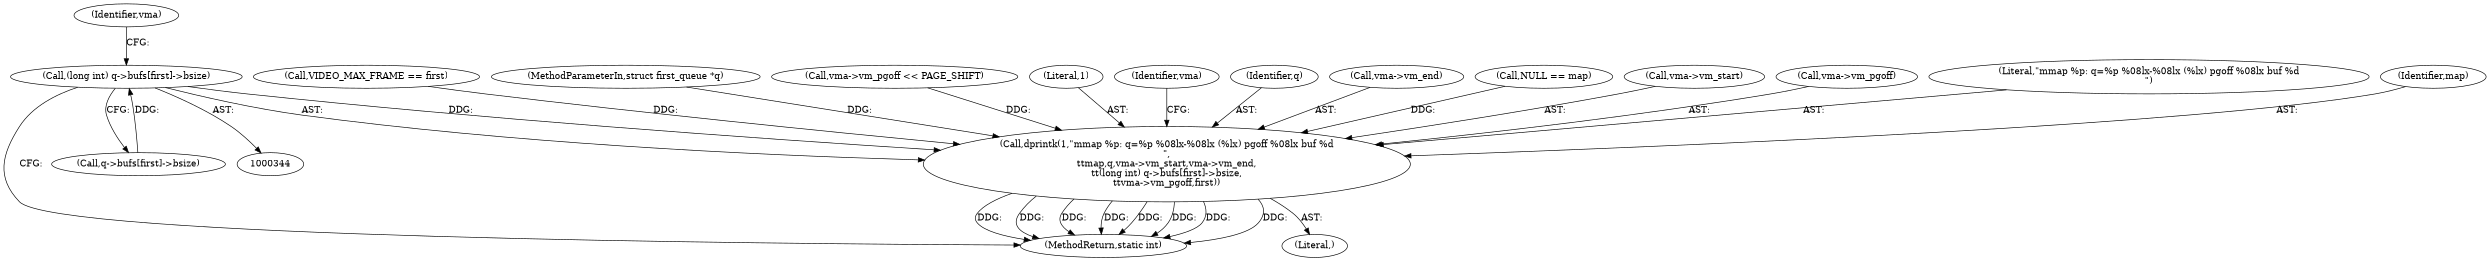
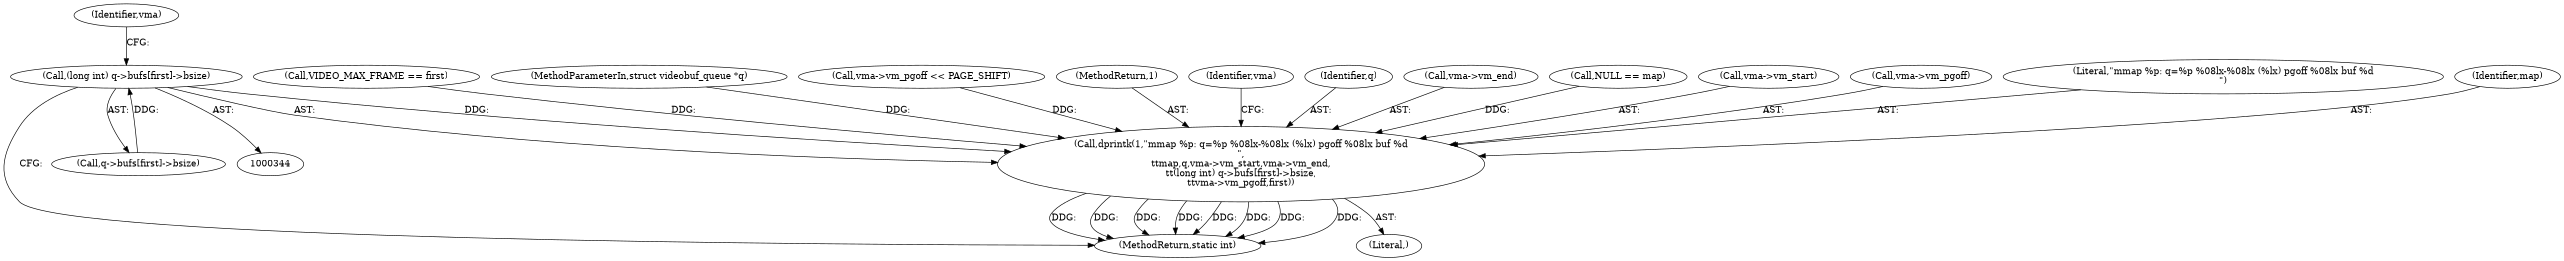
node "(MethodParameterIn,struct first_queue *q)": label "(MethodParameterIn,struct first_queue *q)" -> "(MethodParameterIn,struct videobuf_queue *q)"
node "(Literal,1)": label "(Literal,1)" -> "(MethodReturn,1)"
edge "(Call,(long int) q->bufs[first]->bsize)" -> "(Call,q->bufs[first]->bsize)": label "CFG: " -> "AST: "
